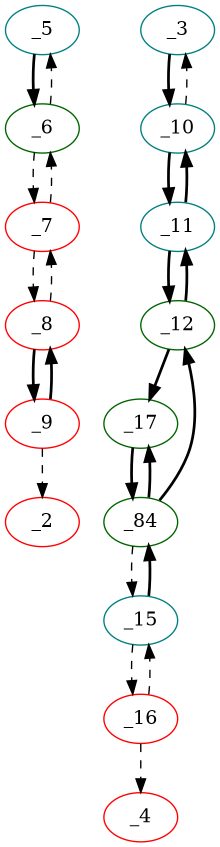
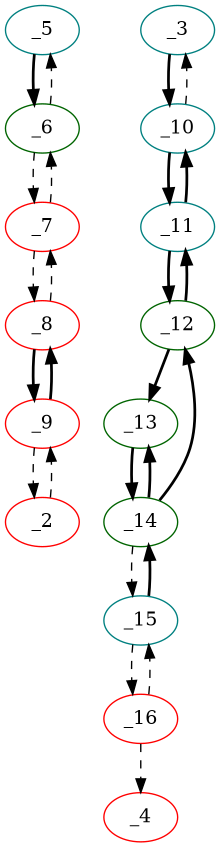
node "_17": label "_17" -> "_13"
edge "_2" -> "_9": added
node "_84": label "_84" -> "_14"
